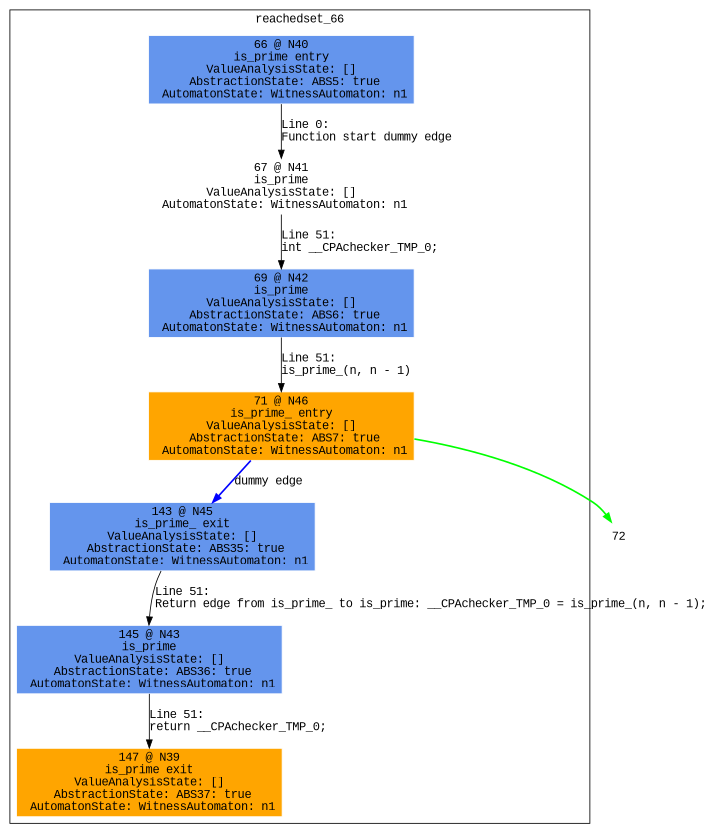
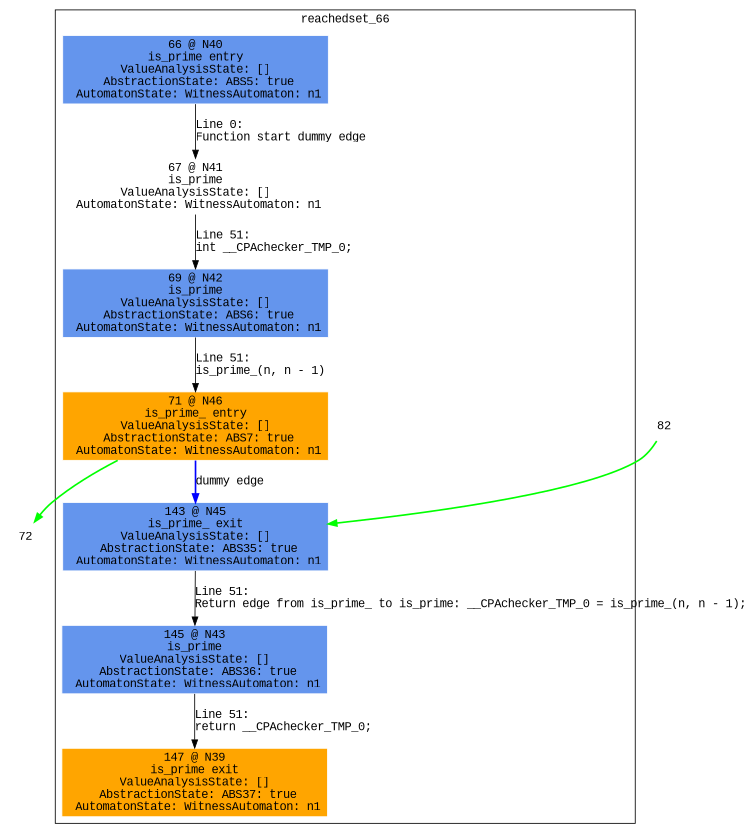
node "82": added
